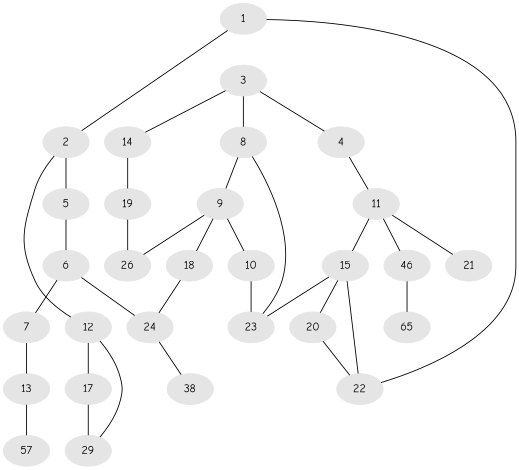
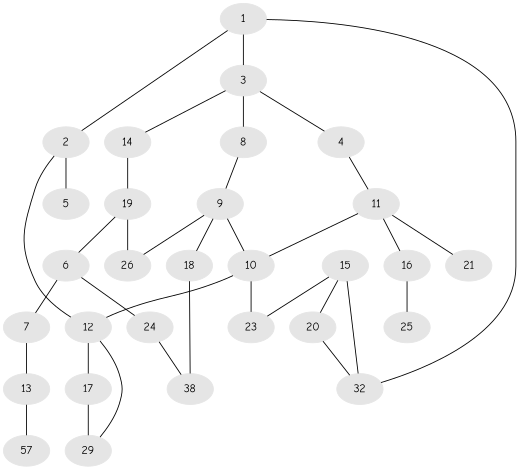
edge "1" -- "3": added
edge "5" -- "6": now "19" -- "6"
edge "8" -- "23": removed
edge "11" -- "15": now "11" -- "10"
node "46": label "46" -> "16"
edge "18" -- "24": now "18" -- "38"
edge "10" -- "12": added
node "65": label "65" -> "25"
node "22": label "22" -> "32"
